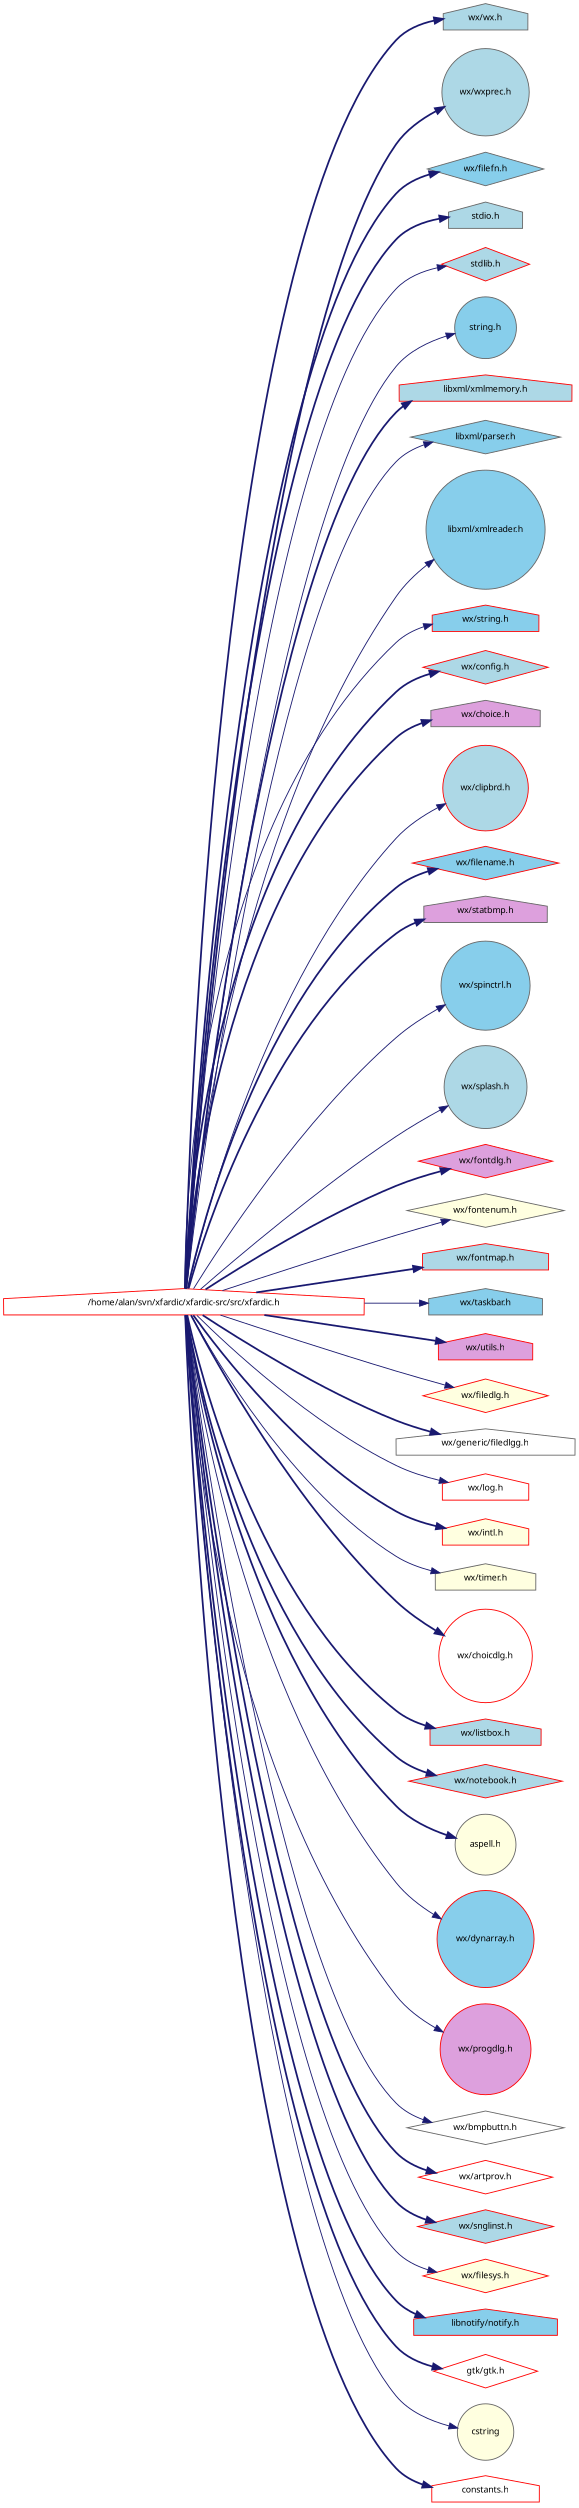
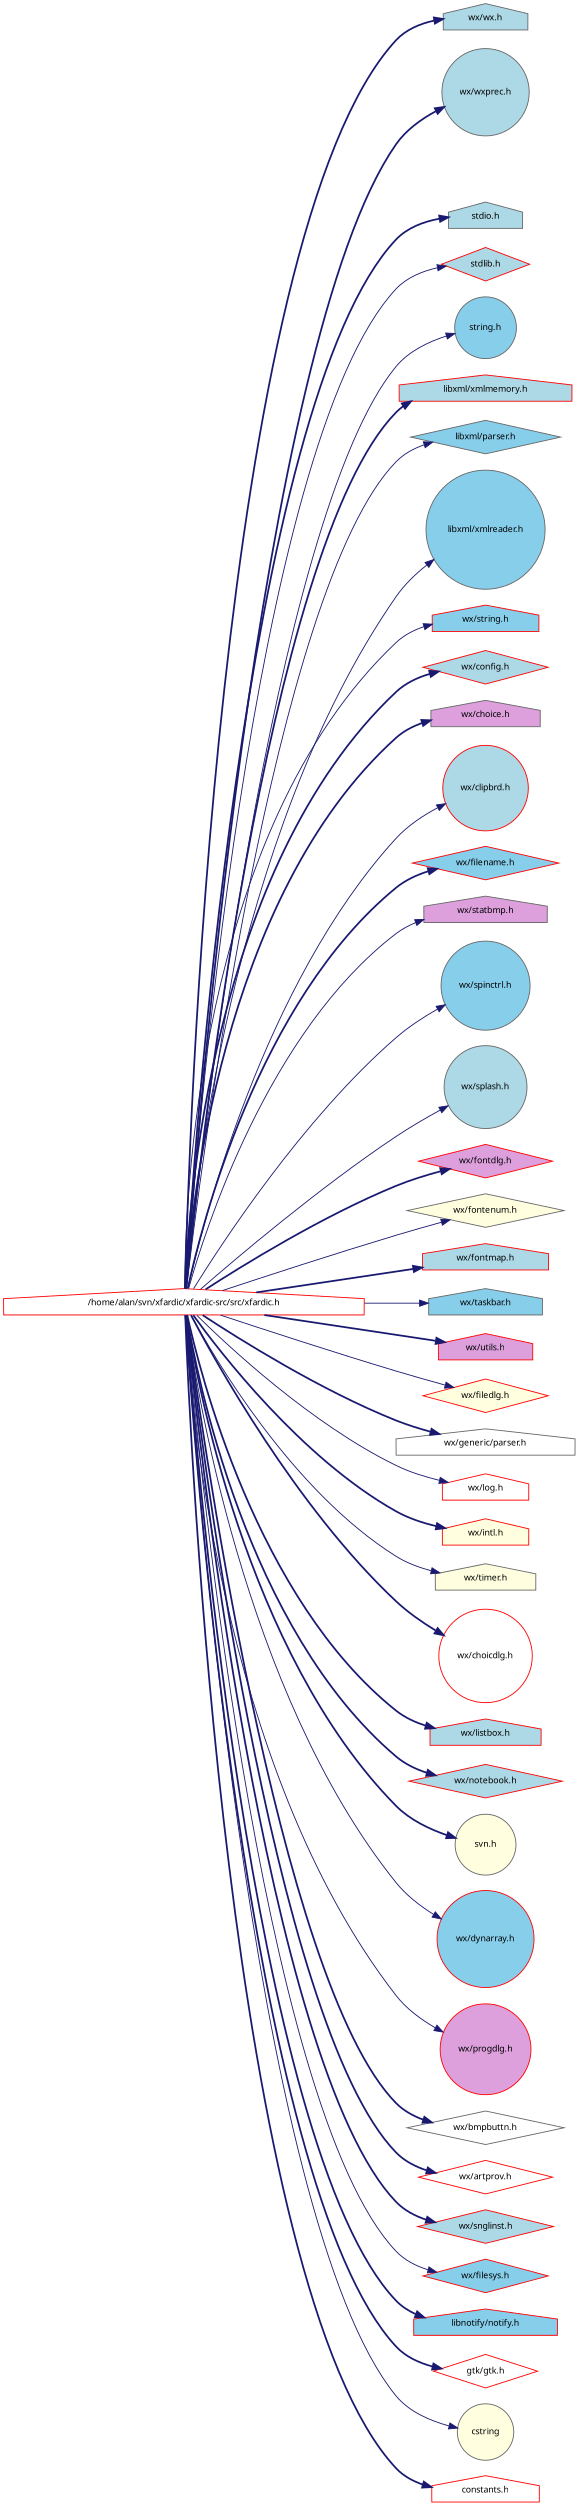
node "wx/filefn.h": removed
edge "/home/alan/svn/xfardic/xfardic-src/src/xfardic.h" -> "wx/statbmp.h": style bold -> solid
node "wx/generic/filedlgg.h": label "wx/generic/filedlgg.h" -> "wx/generic/parser.h"
edge "/home/alan/svn/xfardic/xfardic-src/src/xfardic.h" -> "wx/bmpbuttn.h": style solid -> bold
node "aspell.h": label "aspell.h" -> "svn.h"
node "wx/filesys.h": fillcolor lightyellow -> skyblue
